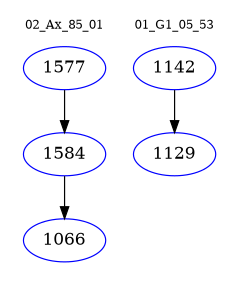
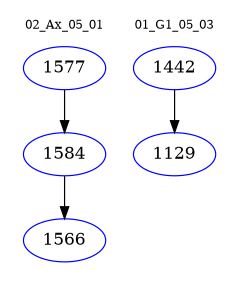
cluster "02_Ax_85_01": label "02_Ax_85_01" -> "02_Ax_05_01"
cluster "01_G1_05_53": label "01_G1_05_53" -> "01_G1_05_03"
node "1142": label "1142" -> "1442"
node "1066": label "1066" -> "1566"
